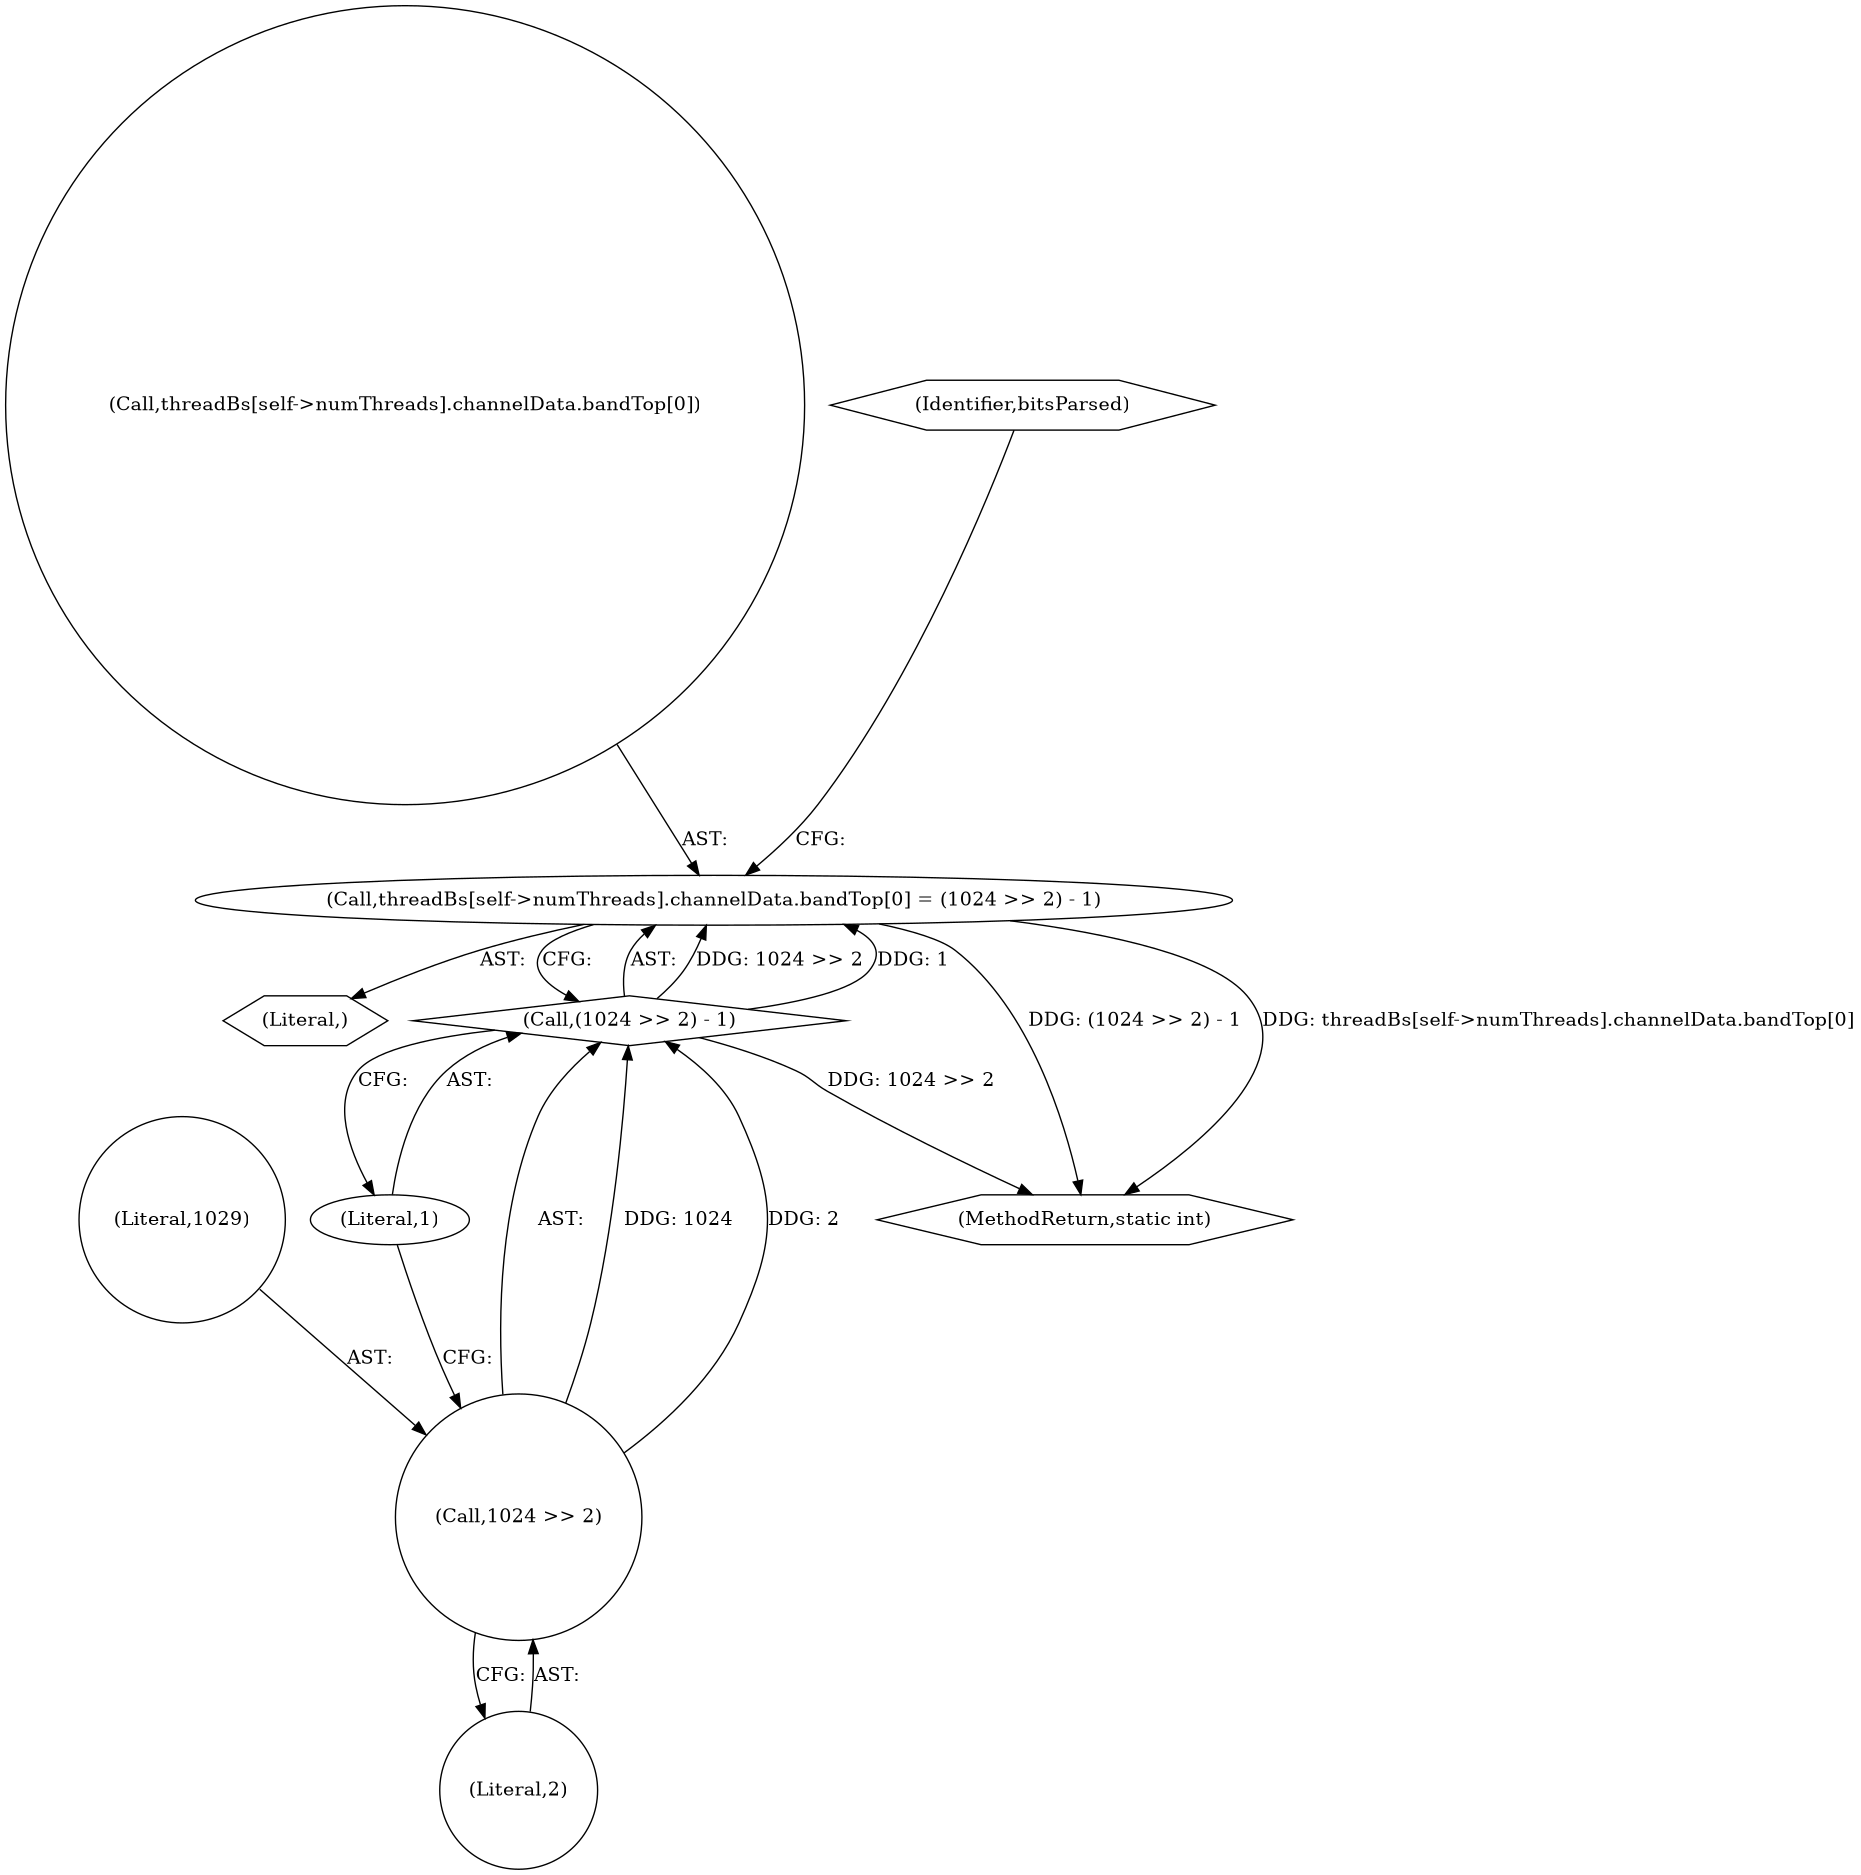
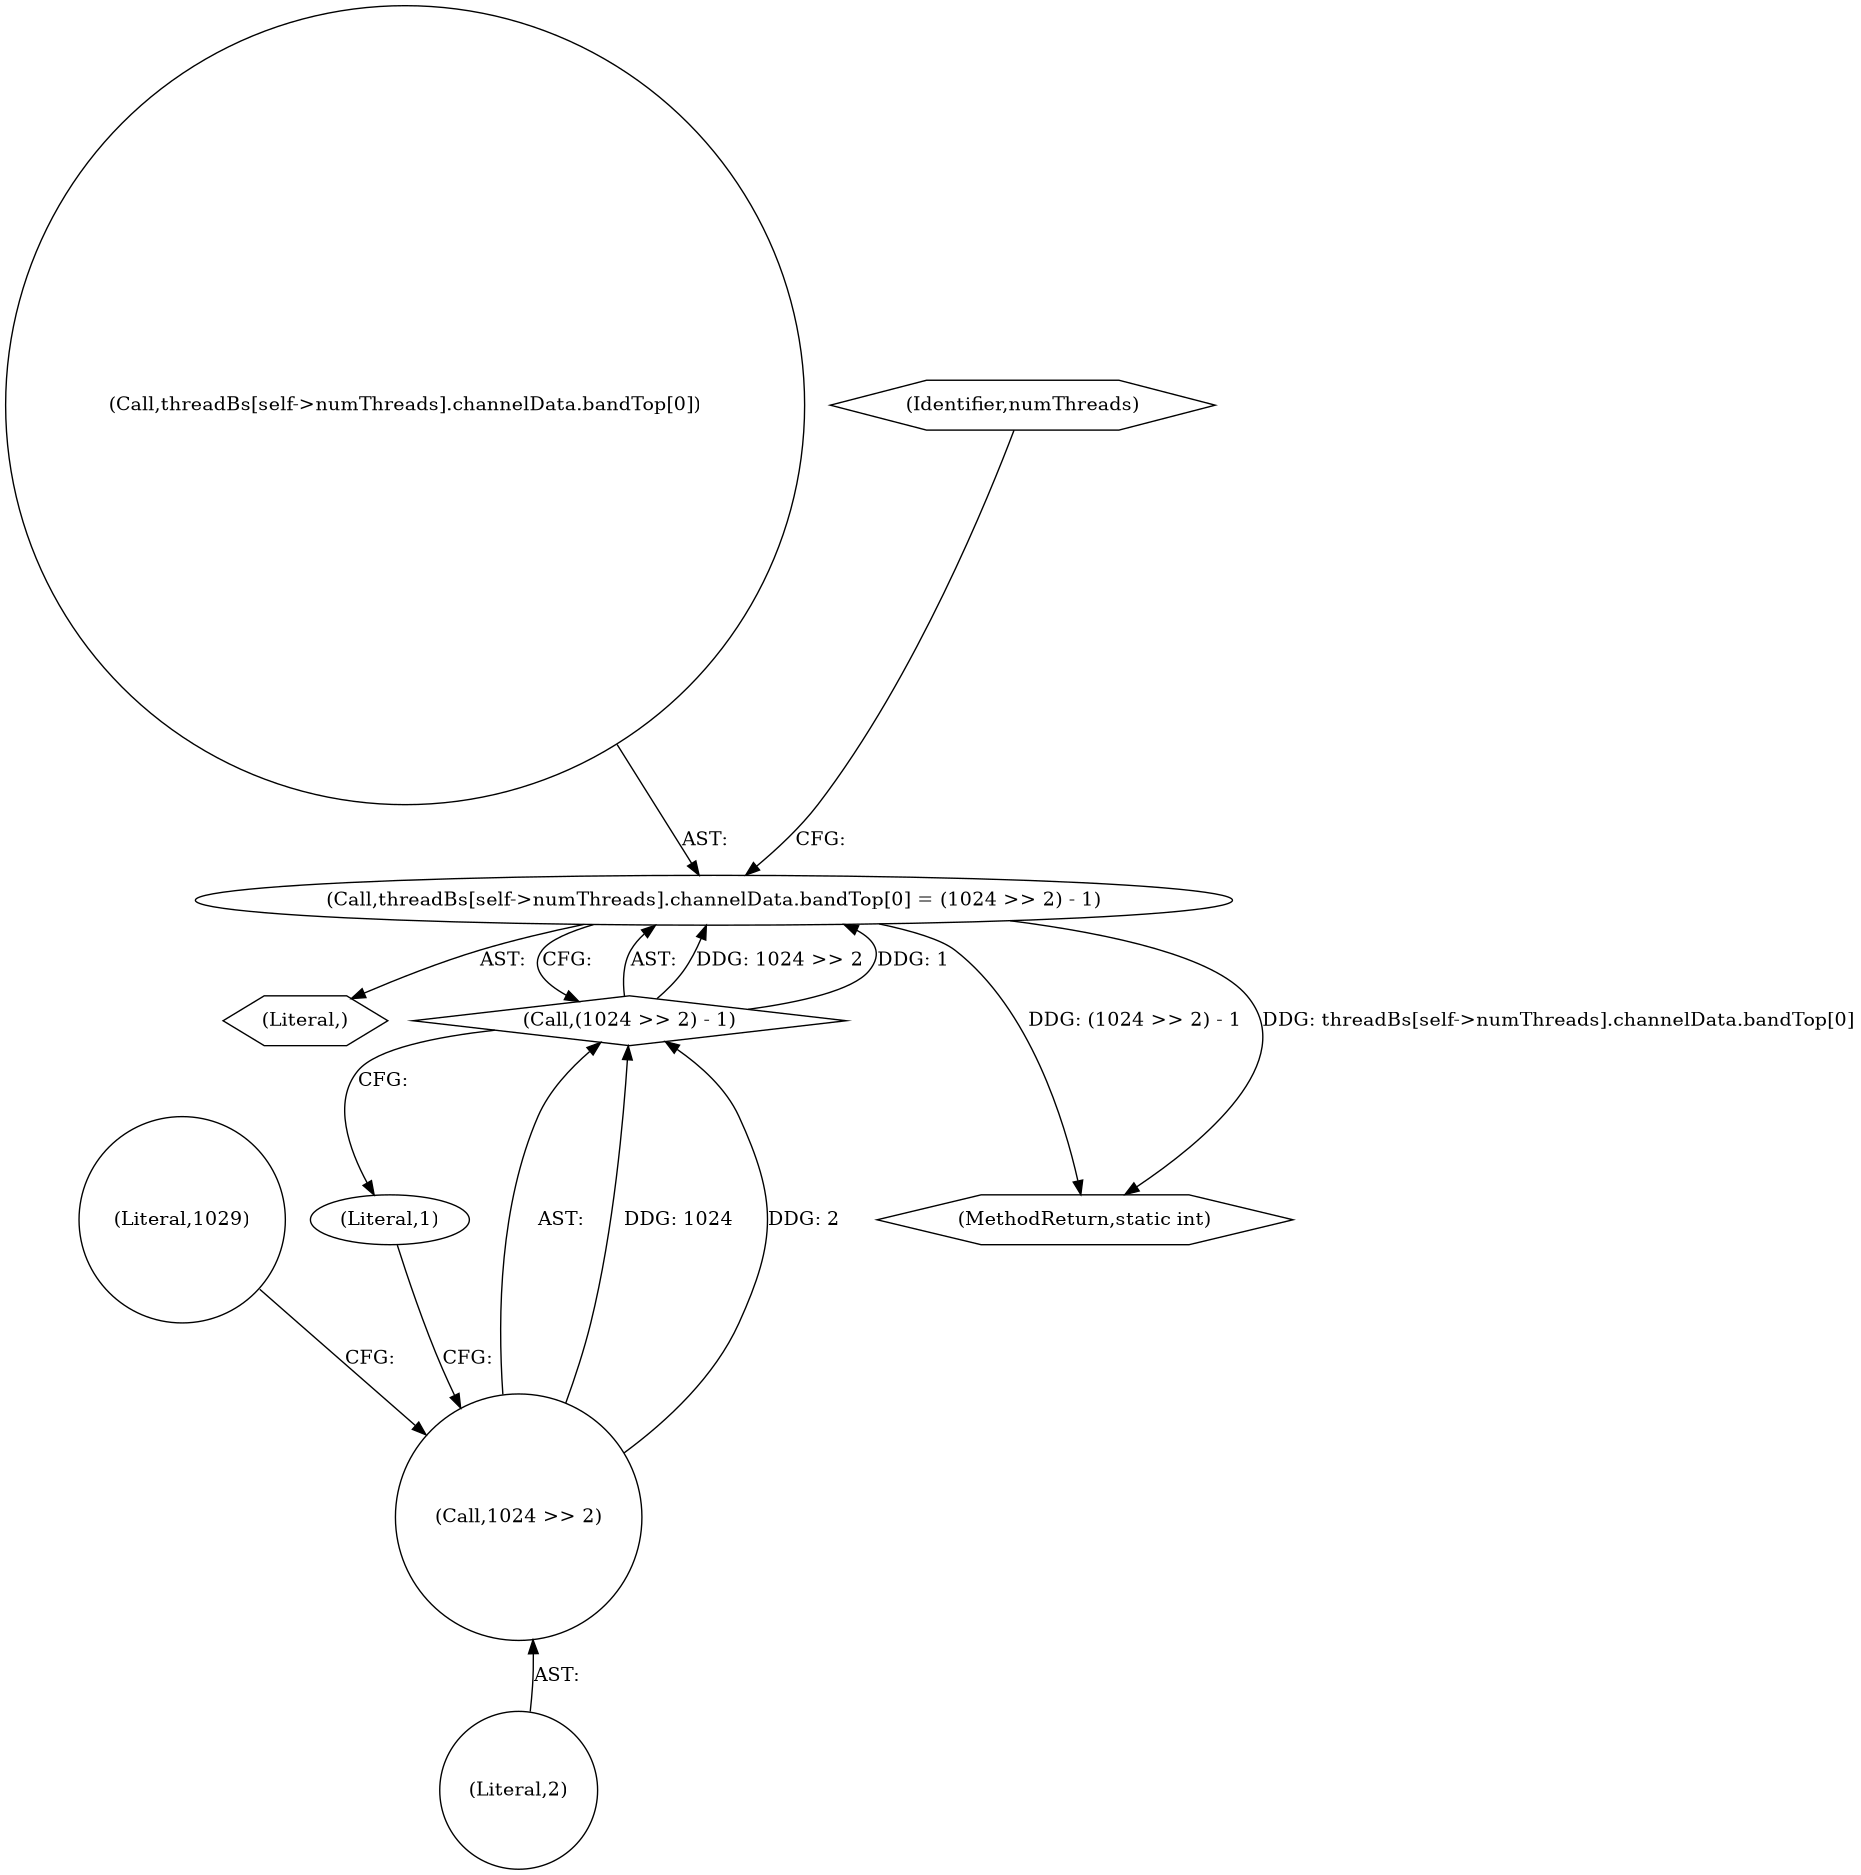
node "(Identifier,bitsParsed)": label "(Identifier,bitsParsed)" -> "(Identifier,numThreads)"
edge "(Literal,1)" -> "(Call,(1024 >> 2) - 1)": removed, label "AST:"
edge "(Call,(1024 >> 2) - 1)" -> "(MethodReturn,static int)": removed, label "DDG: 1024 >> 2"
edge "(Literal,1029)" -> "(Call,1024 >> 2)": label "AST: " -> "CFG: "
edge "(Call,1024 >> 2)" -> "(Literal,2)": removed, label "CFG:"
